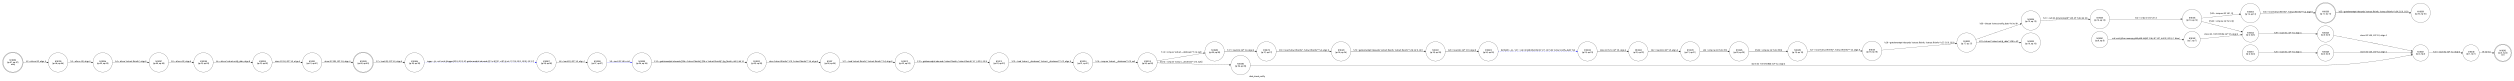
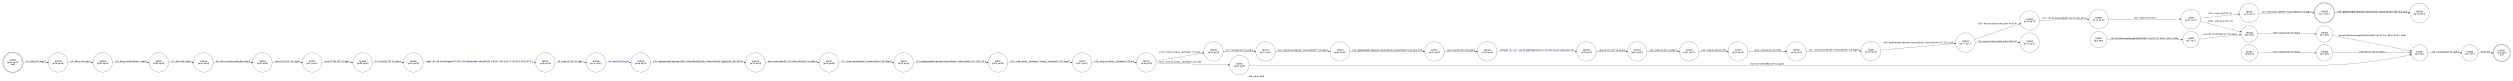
edge "N18345 (rp:5, ep:5)" -> "N18347 (rp:2, ep:2)": label "store i32 %39, i32* %2, align 4" -> "call void @llvm.memcpy.p0i8.p0i8.i64(i8* %36, i8* %37, i64 32, i32 8, i1 false)"
node "N18305 (rp:40, ep:40)": shape doublecircle -> circle
